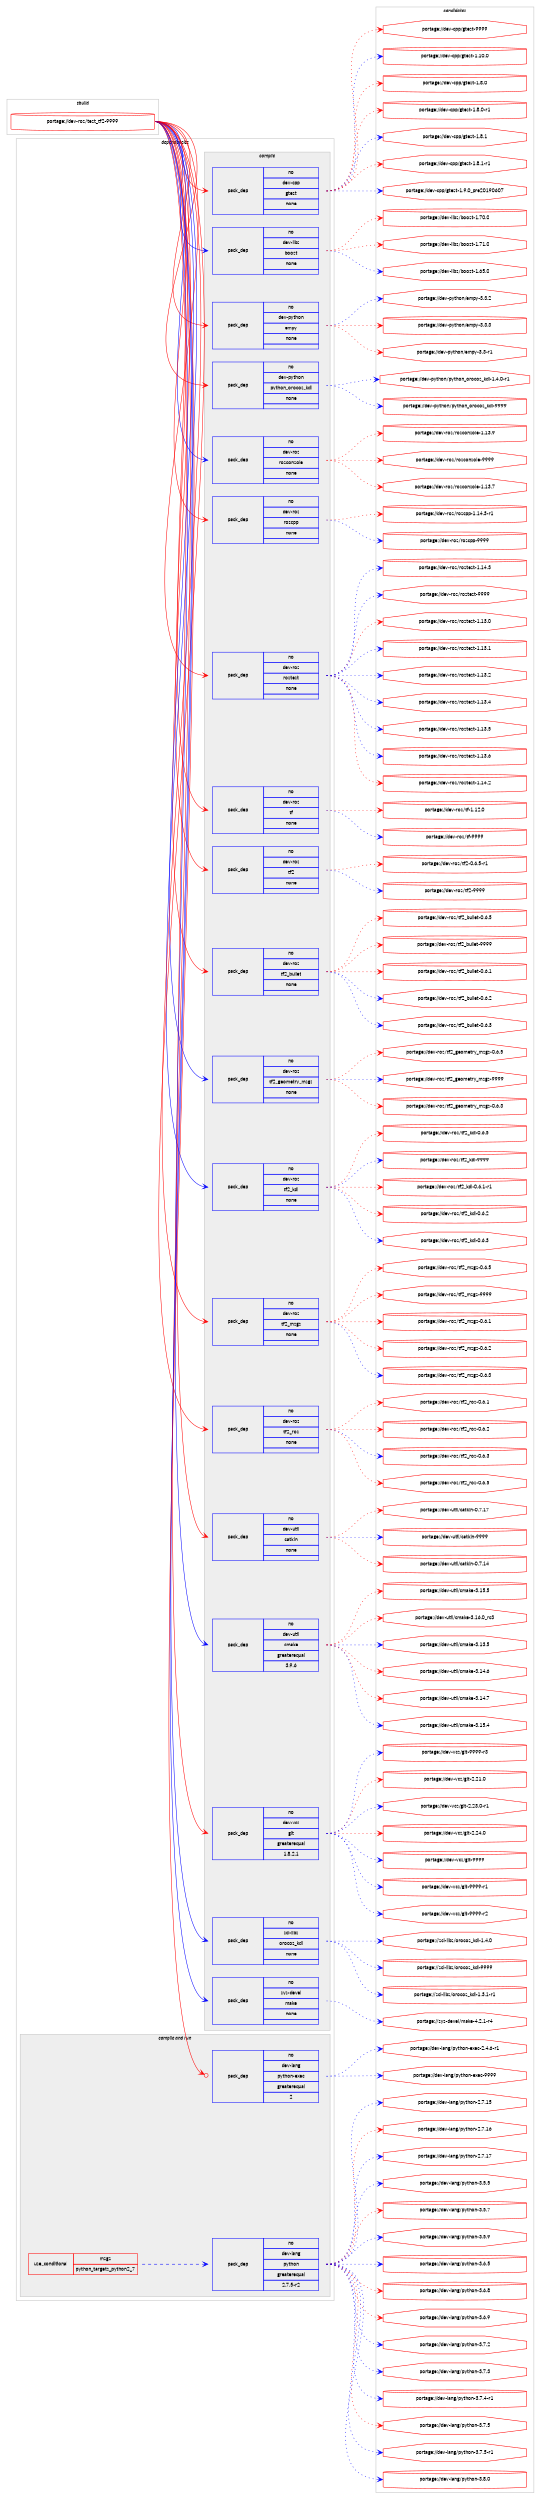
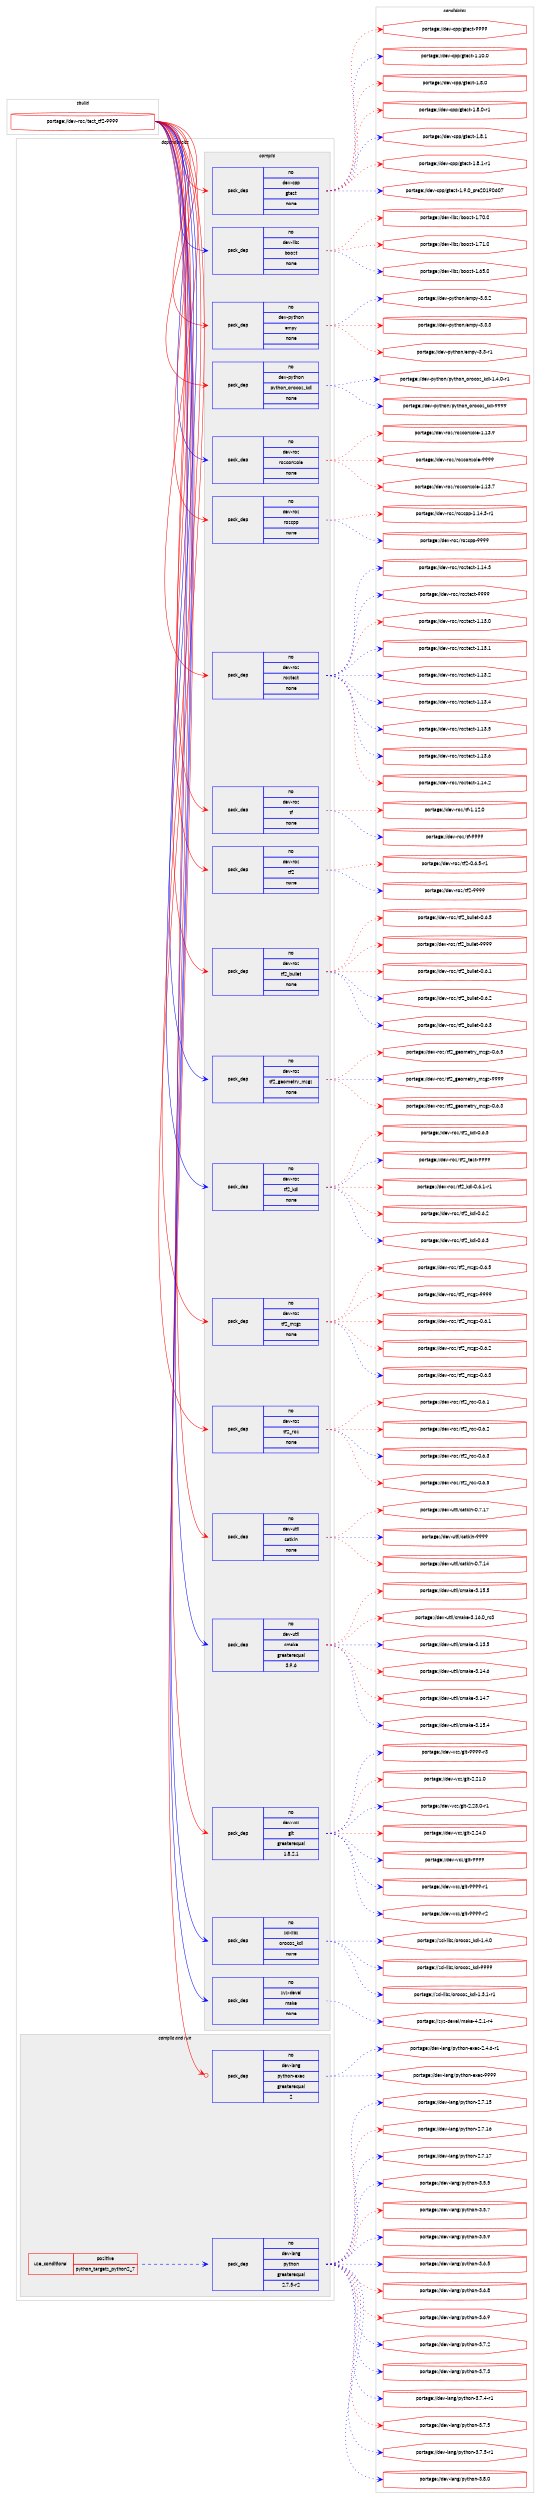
node "portage://dev-ros/tf2_kdl-9999": label "portage://dev-ros/tf2_kdl-9999" -> "portage://dev-ros/tf2_test-9999"
node "portage://dev-lang/python-3.5.9": shape octagon -> cylinder
node "use_conditional": text "msgs" -> "positive"
node "portage://dev-lang/python-3.7.3": shape octagon -> cylinder
